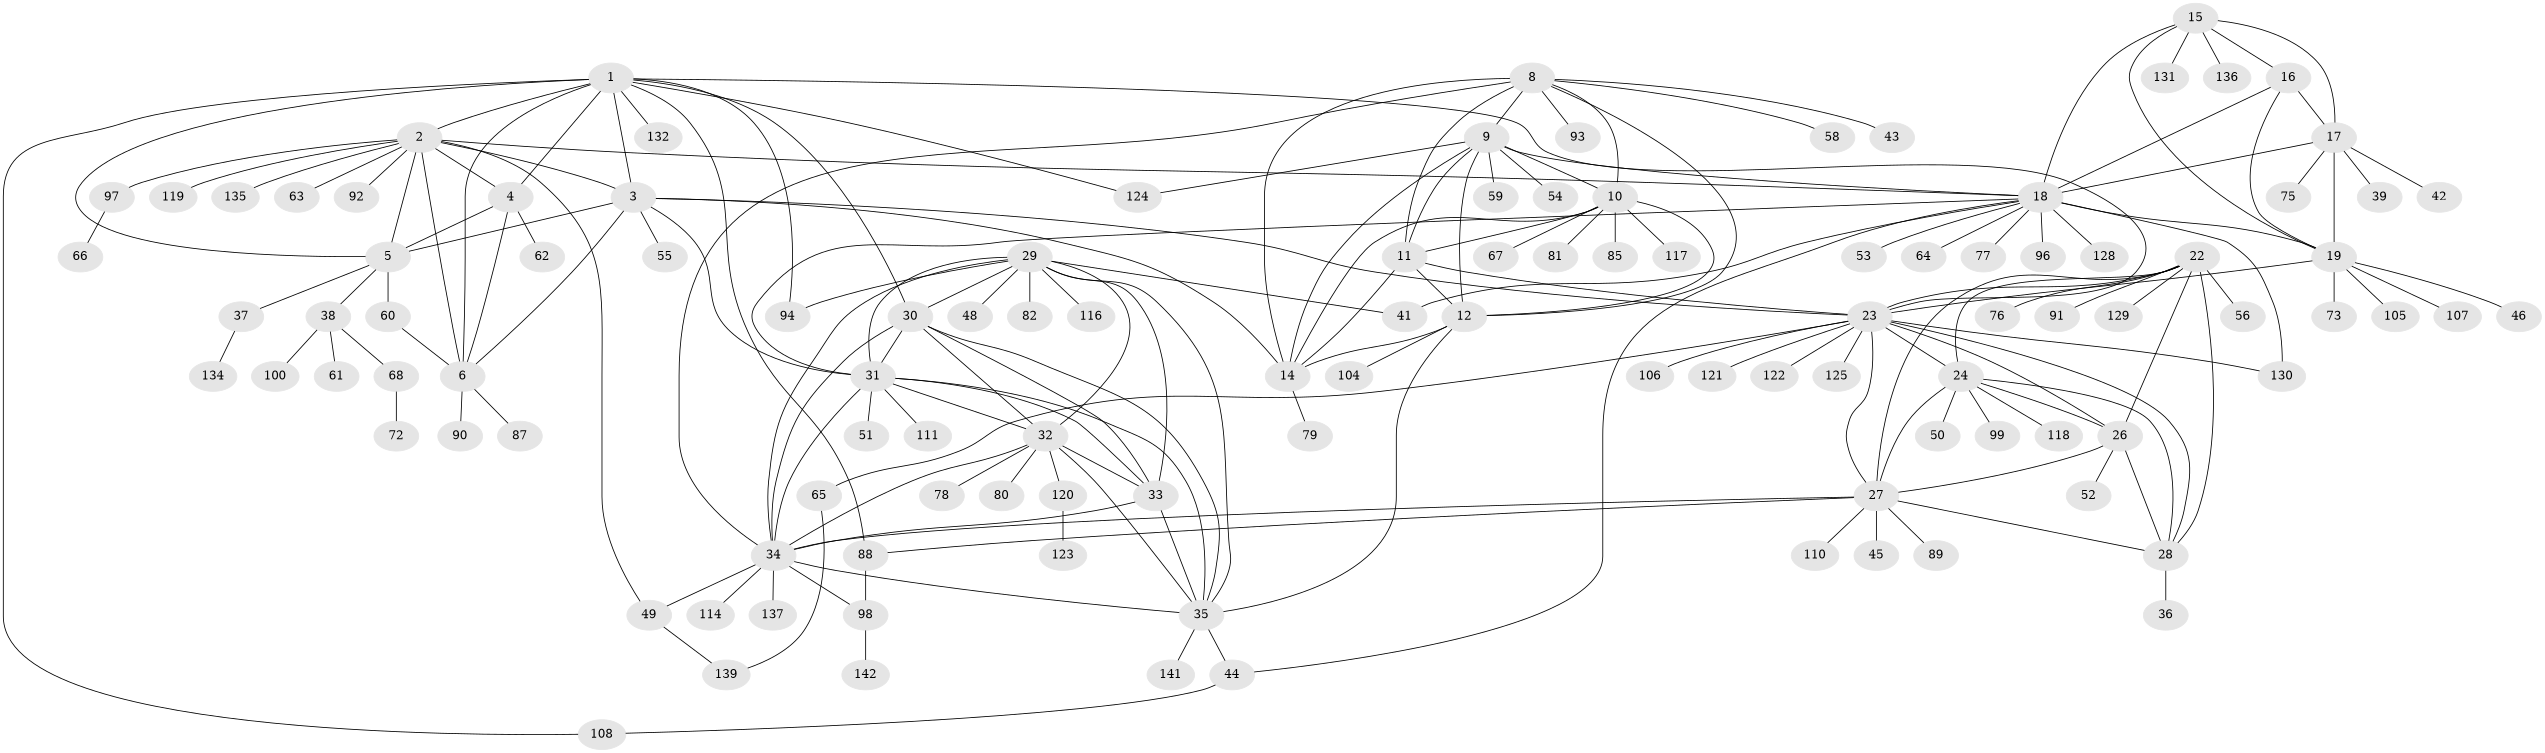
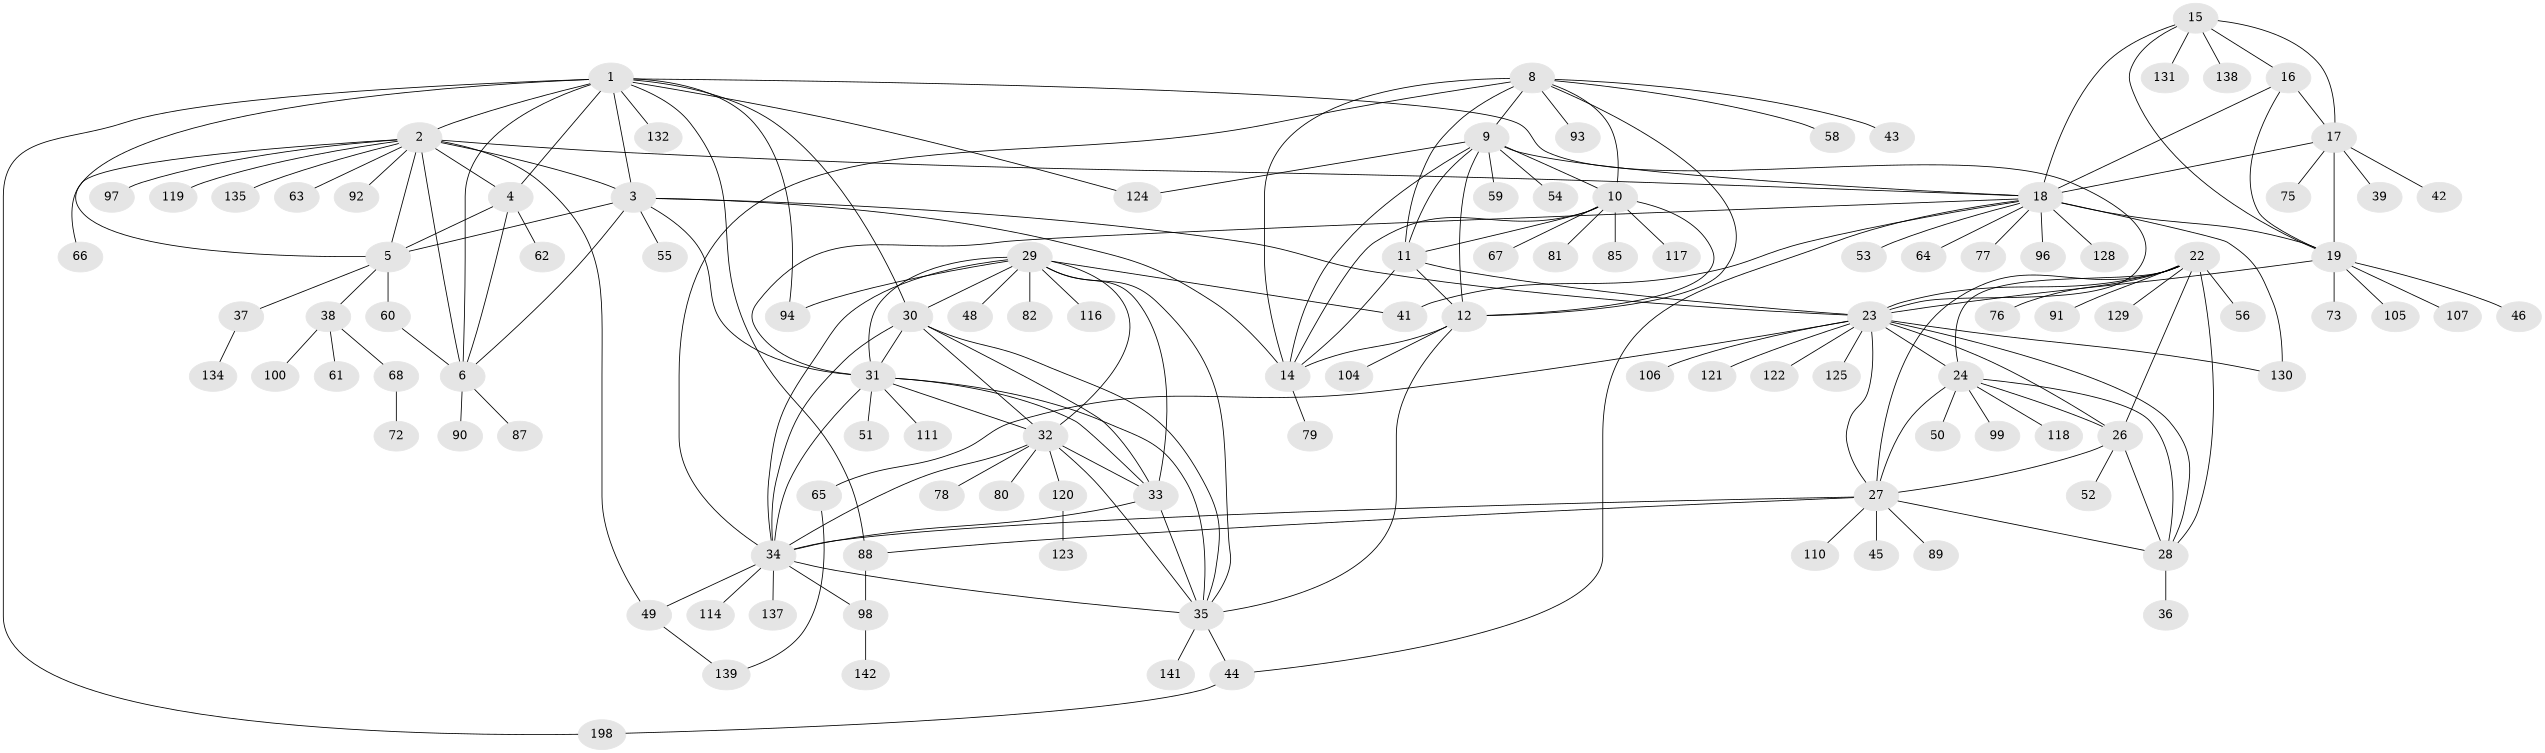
node "136": label "136" -> "138"
edge "97" -- "66": now "2" -- "66"
node "108": label "108" -> "198"
